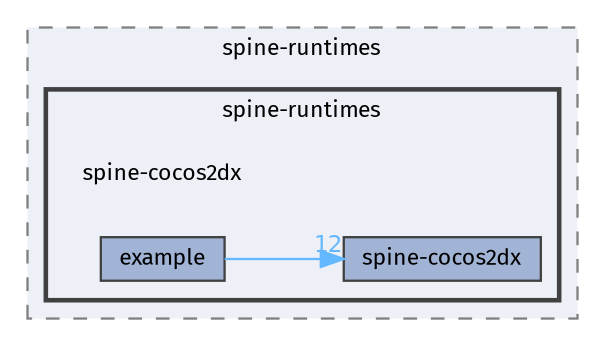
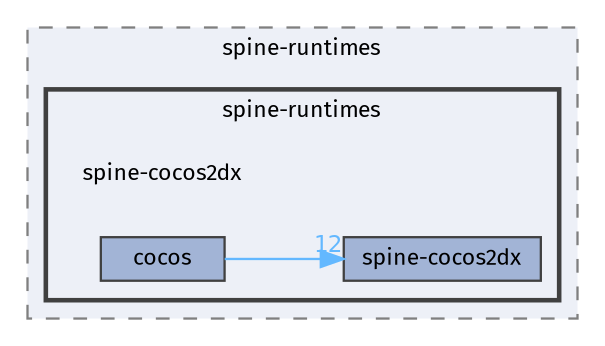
node "example": label "example" -> "cocos"
